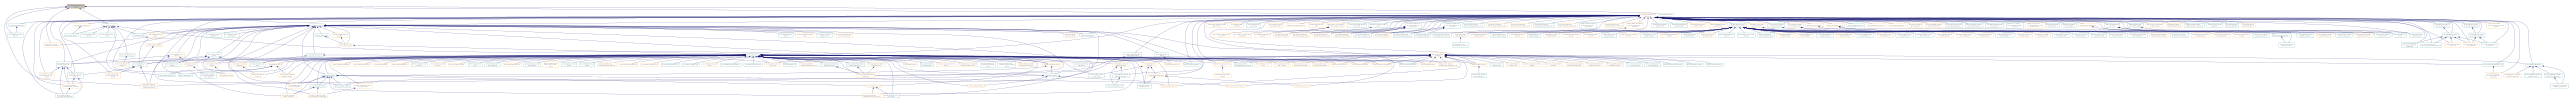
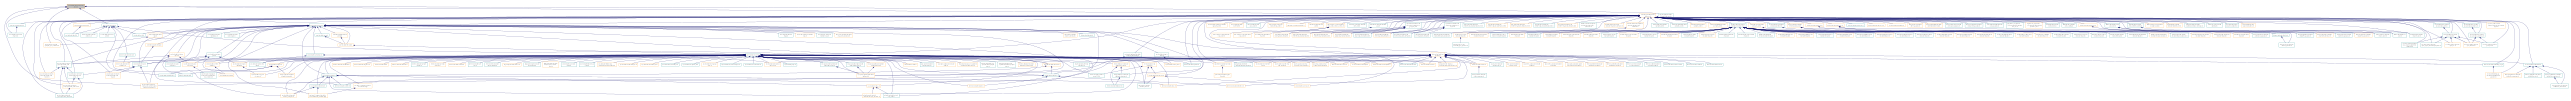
node "sys/net/gnrc/pktbuf /include/pktbuf_internal.h": removed
node "sys/include/ztimer /xtimer_compat.h": removed
